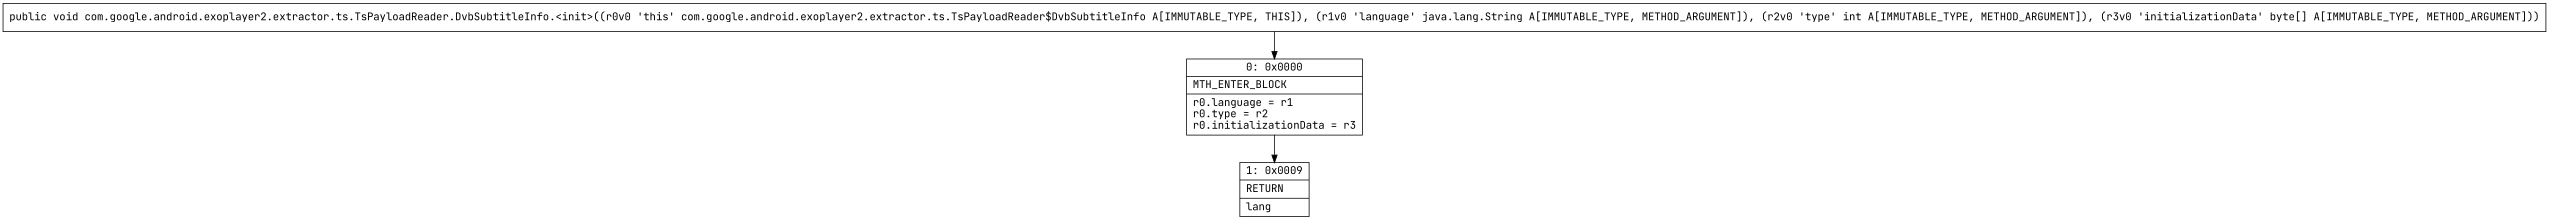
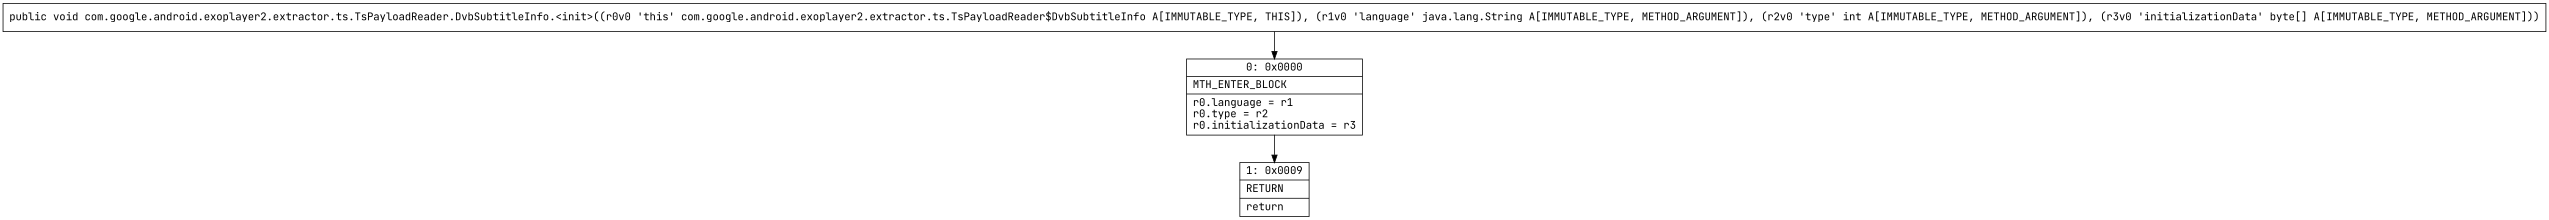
node "1: 0x0009": text "lang" -> "return"
